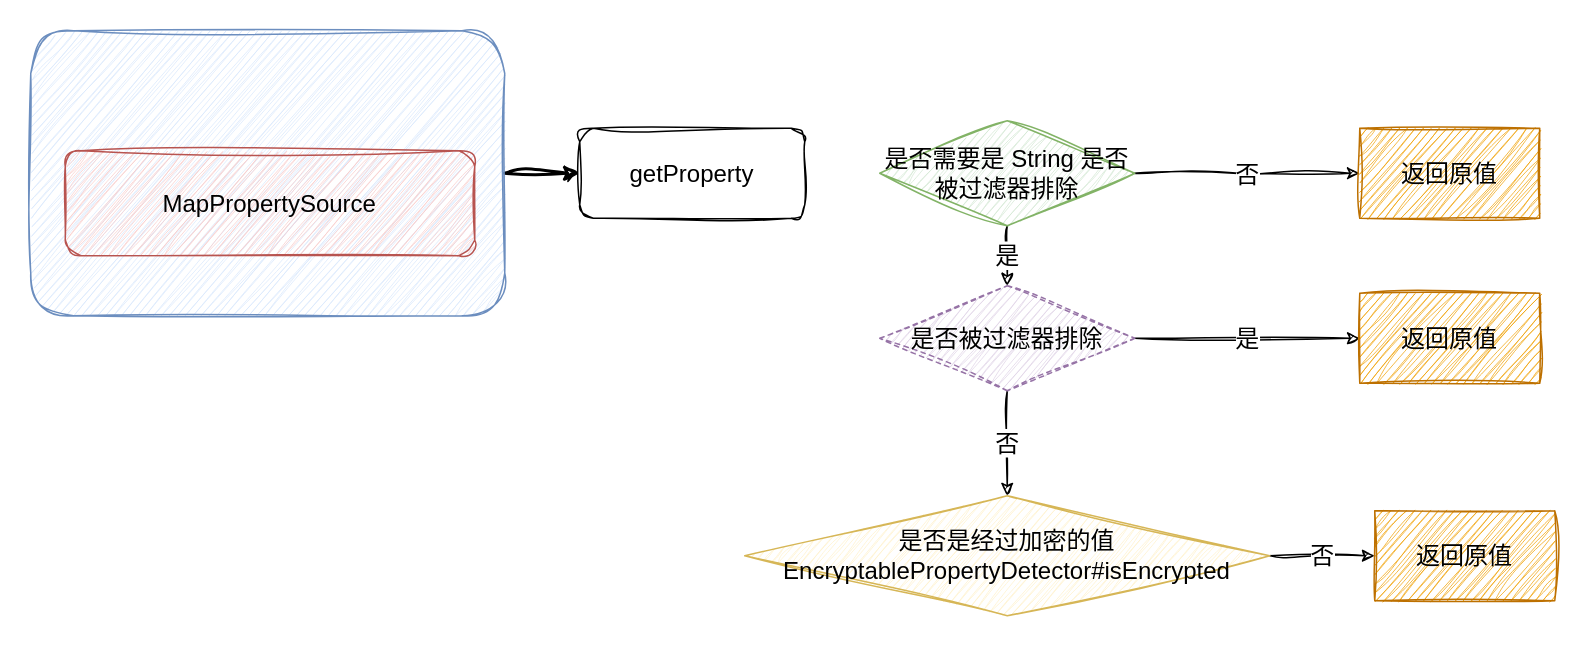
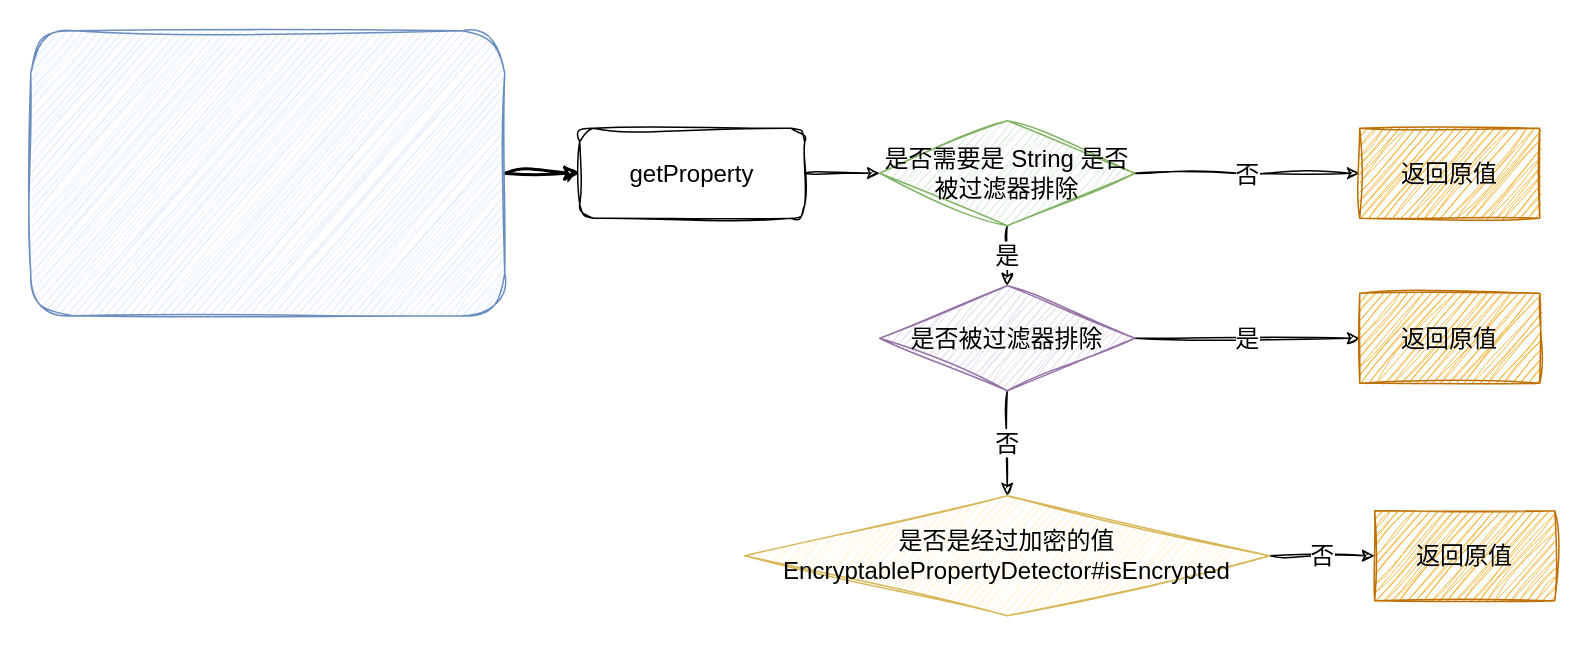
edge "getProperty" -> "是否需要是 String 是否被过滤器排除": added
node "MapPropertySource": removed
node "是否被过滤器排除": style dashed -> solid
